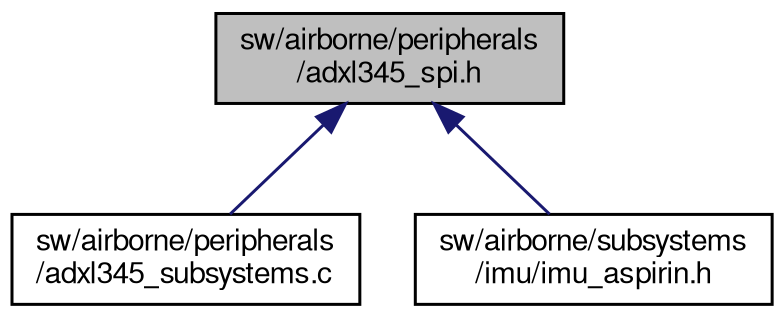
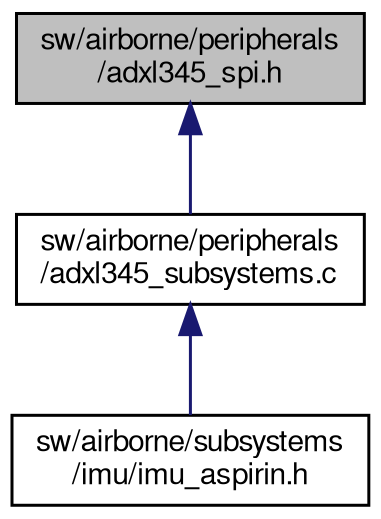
edge "sw/airborne/subsystems /imu/imu_aspirin.h" -> "sw/airborne/peripherals /adxl345_spi.h": now "sw/airborne/subsystems /imu/imu_aspirin.h" -> "sw/airborne/peripherals /adxl345_subsystems.c"
